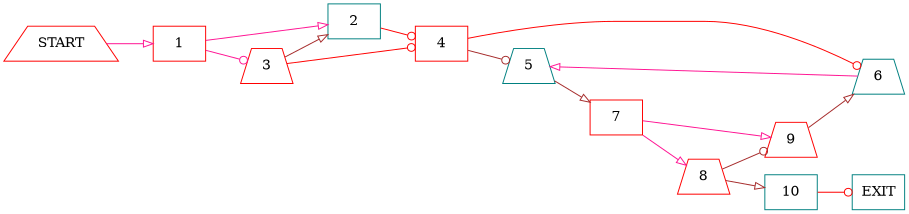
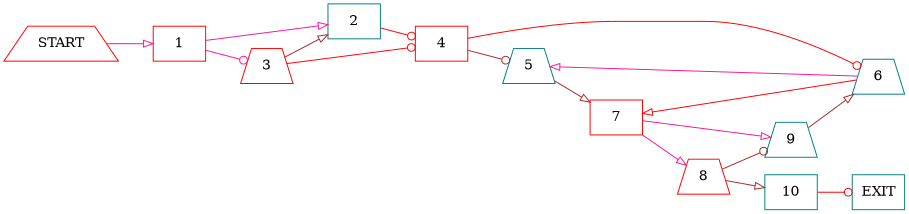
edge "6" -> "7": added
node "9": color red -> teal
